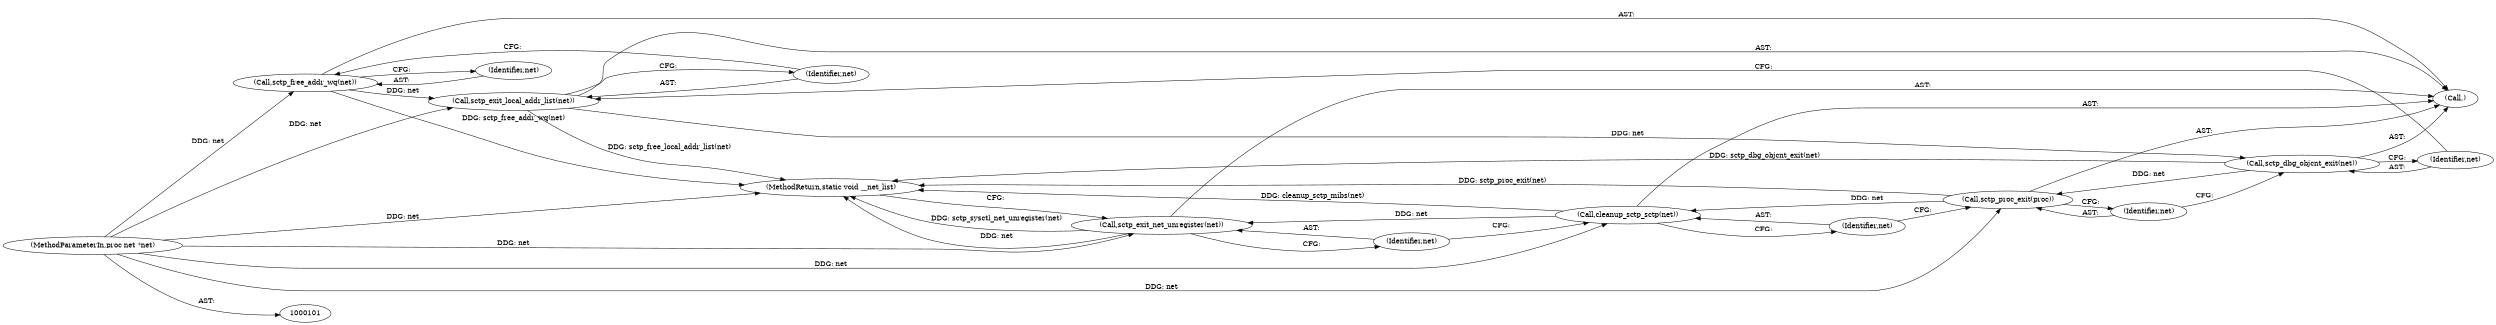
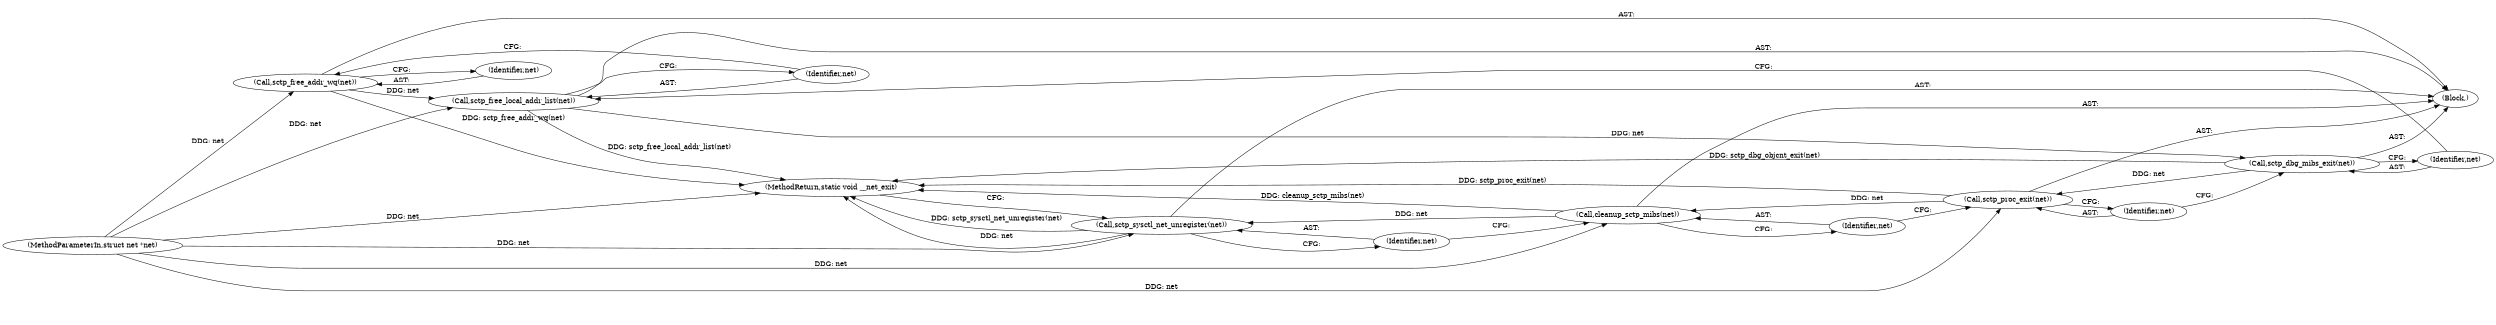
node "(Call,)": label "(Call,)" -> "(Block,)"
node "(Call,sctp_exit_local_addr_list(net))": label "(Call,sctp_exit_local_addr_list(net))" -> "(Call,sctp_free_local_addr_list(net))"
node "(Call,sctp_dbg_objcnt_exit(net))": label "(Call,sctp_dbg_objcnt_exit(net))" -> "(Call,sctp_dbg_mibs_exit(net))"
node "(MethodReturn,static void __net_list)": label "(MethodReturn,static void __net_list)" -> "(MethodReturn,static void __net_exit)"
node "(Call,sctp_proc_exit(proc))": label "(Call,sctp_proc_exit(proc))" -> "(Call,sctp_proc_exit(net))"
node "(Call,cleanup_sctp_sctp(net))": label "(Call,cleanup_sctp_sctp(net))" -> "(Call,cleanup_sctp_mibs(net))"
node "(Call,sctp_exit_net_unregister(net))": label "(Call,sctp_exit_net_unregister(net))" -> "(Call,sctp_sysctl_net_unregister(net))"
node "(MethodParameterIn,proc net *net)": label "(MethodParameterIn,proc net *net)" -> "(MethodParameterIn,struct net *net)"
node "1000101": removed
